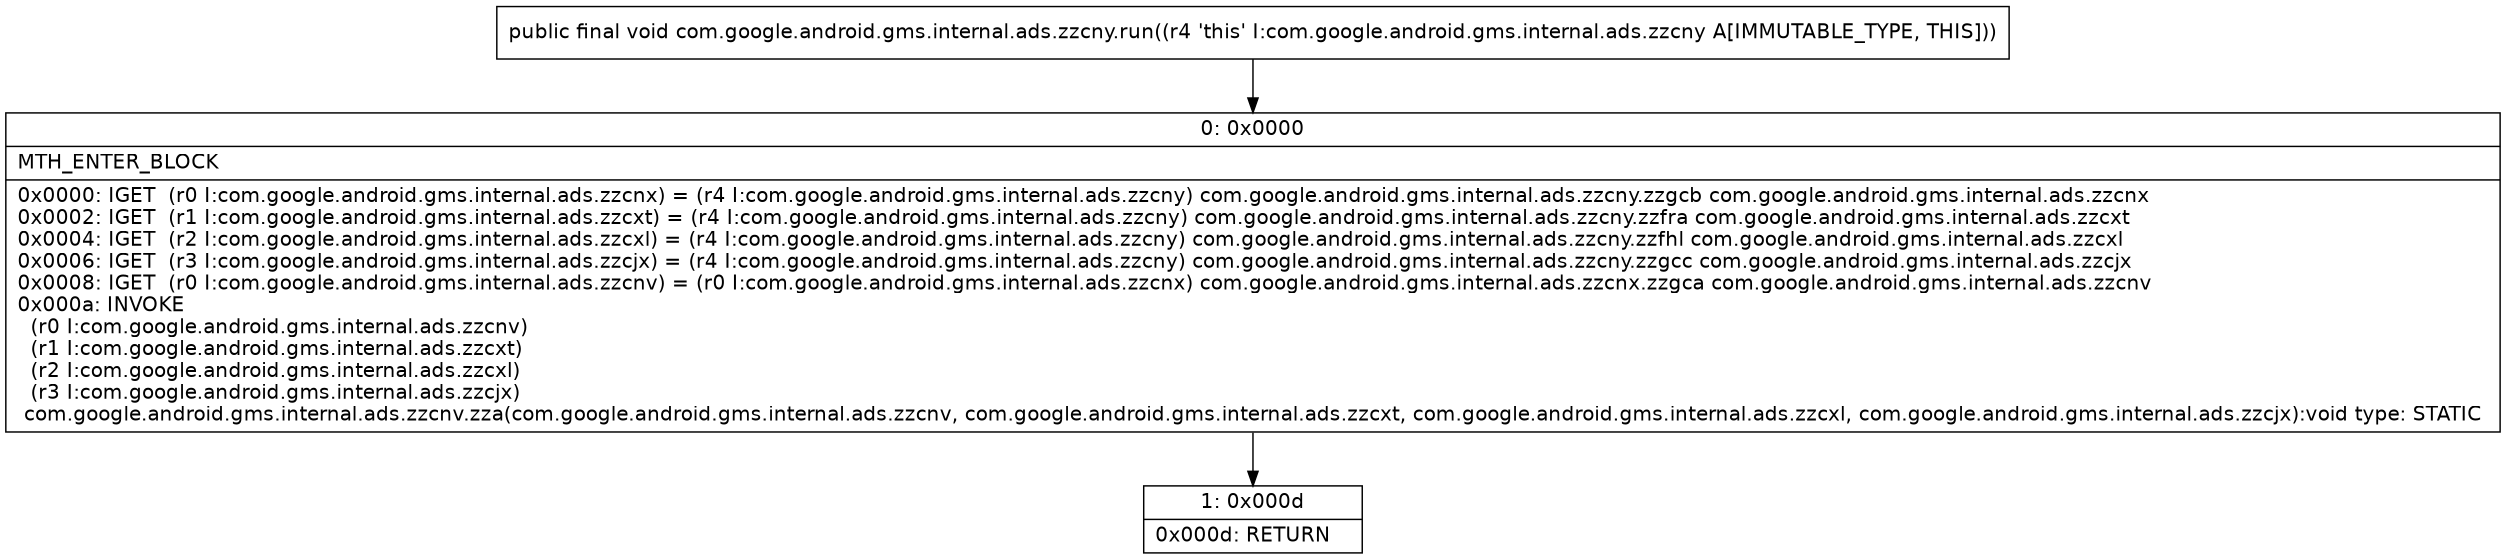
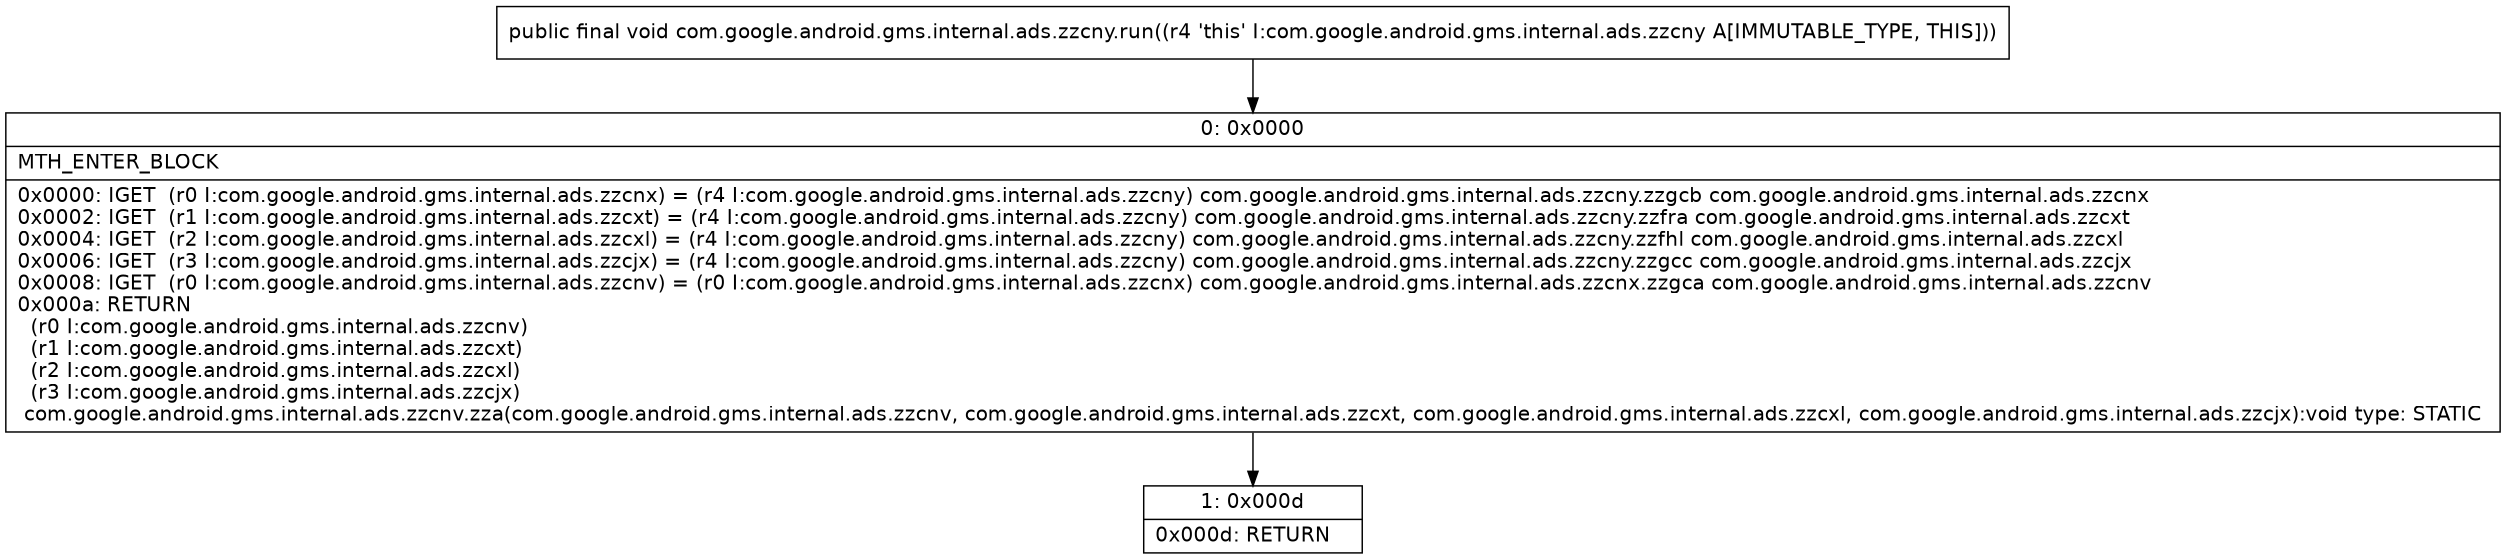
node "0: 0x0000": text "0x000a: INVOKE" -> "0x000a: RETURN"
